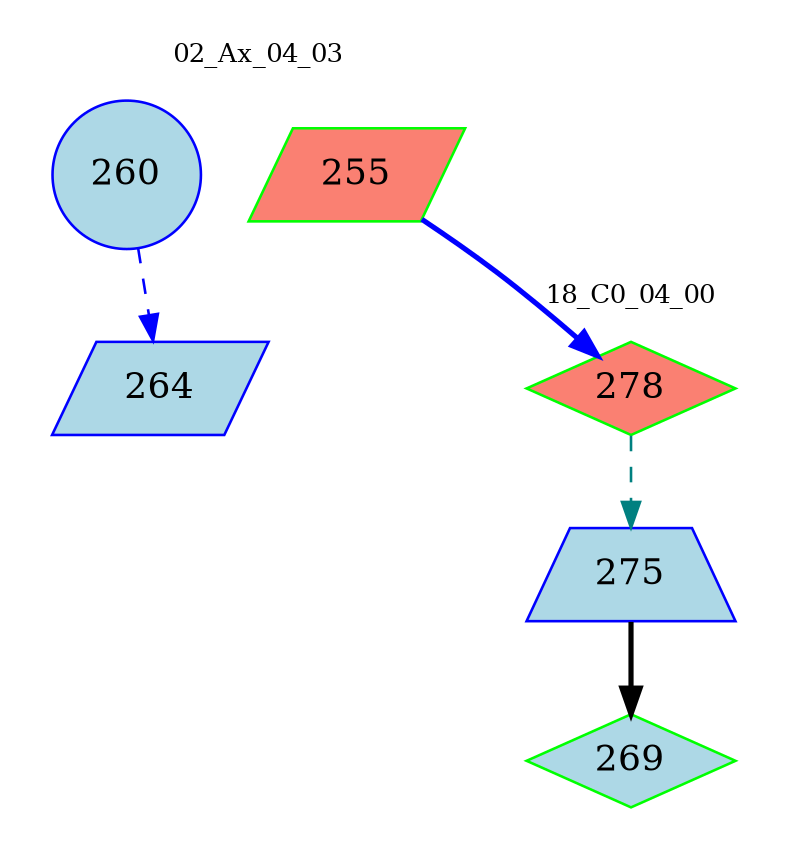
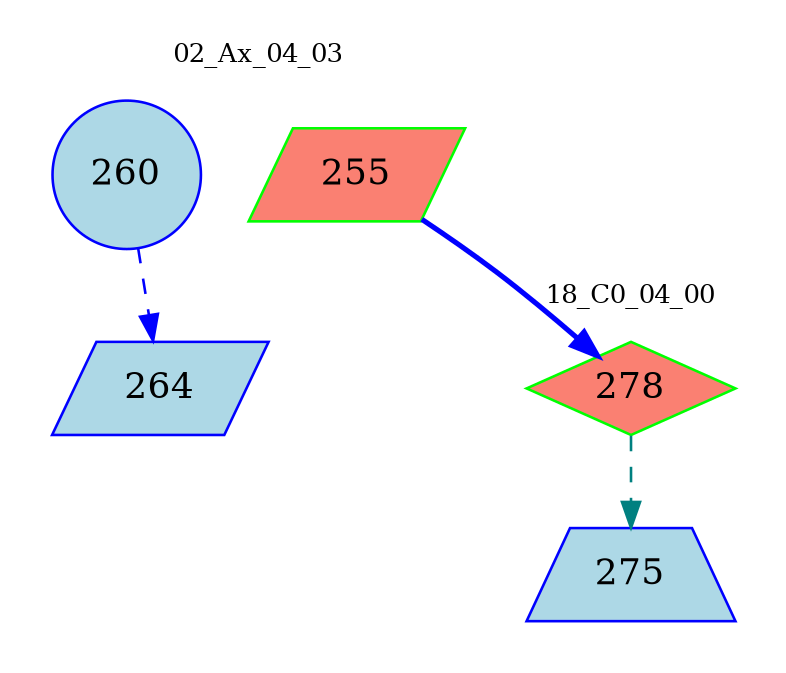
node "269": removed
